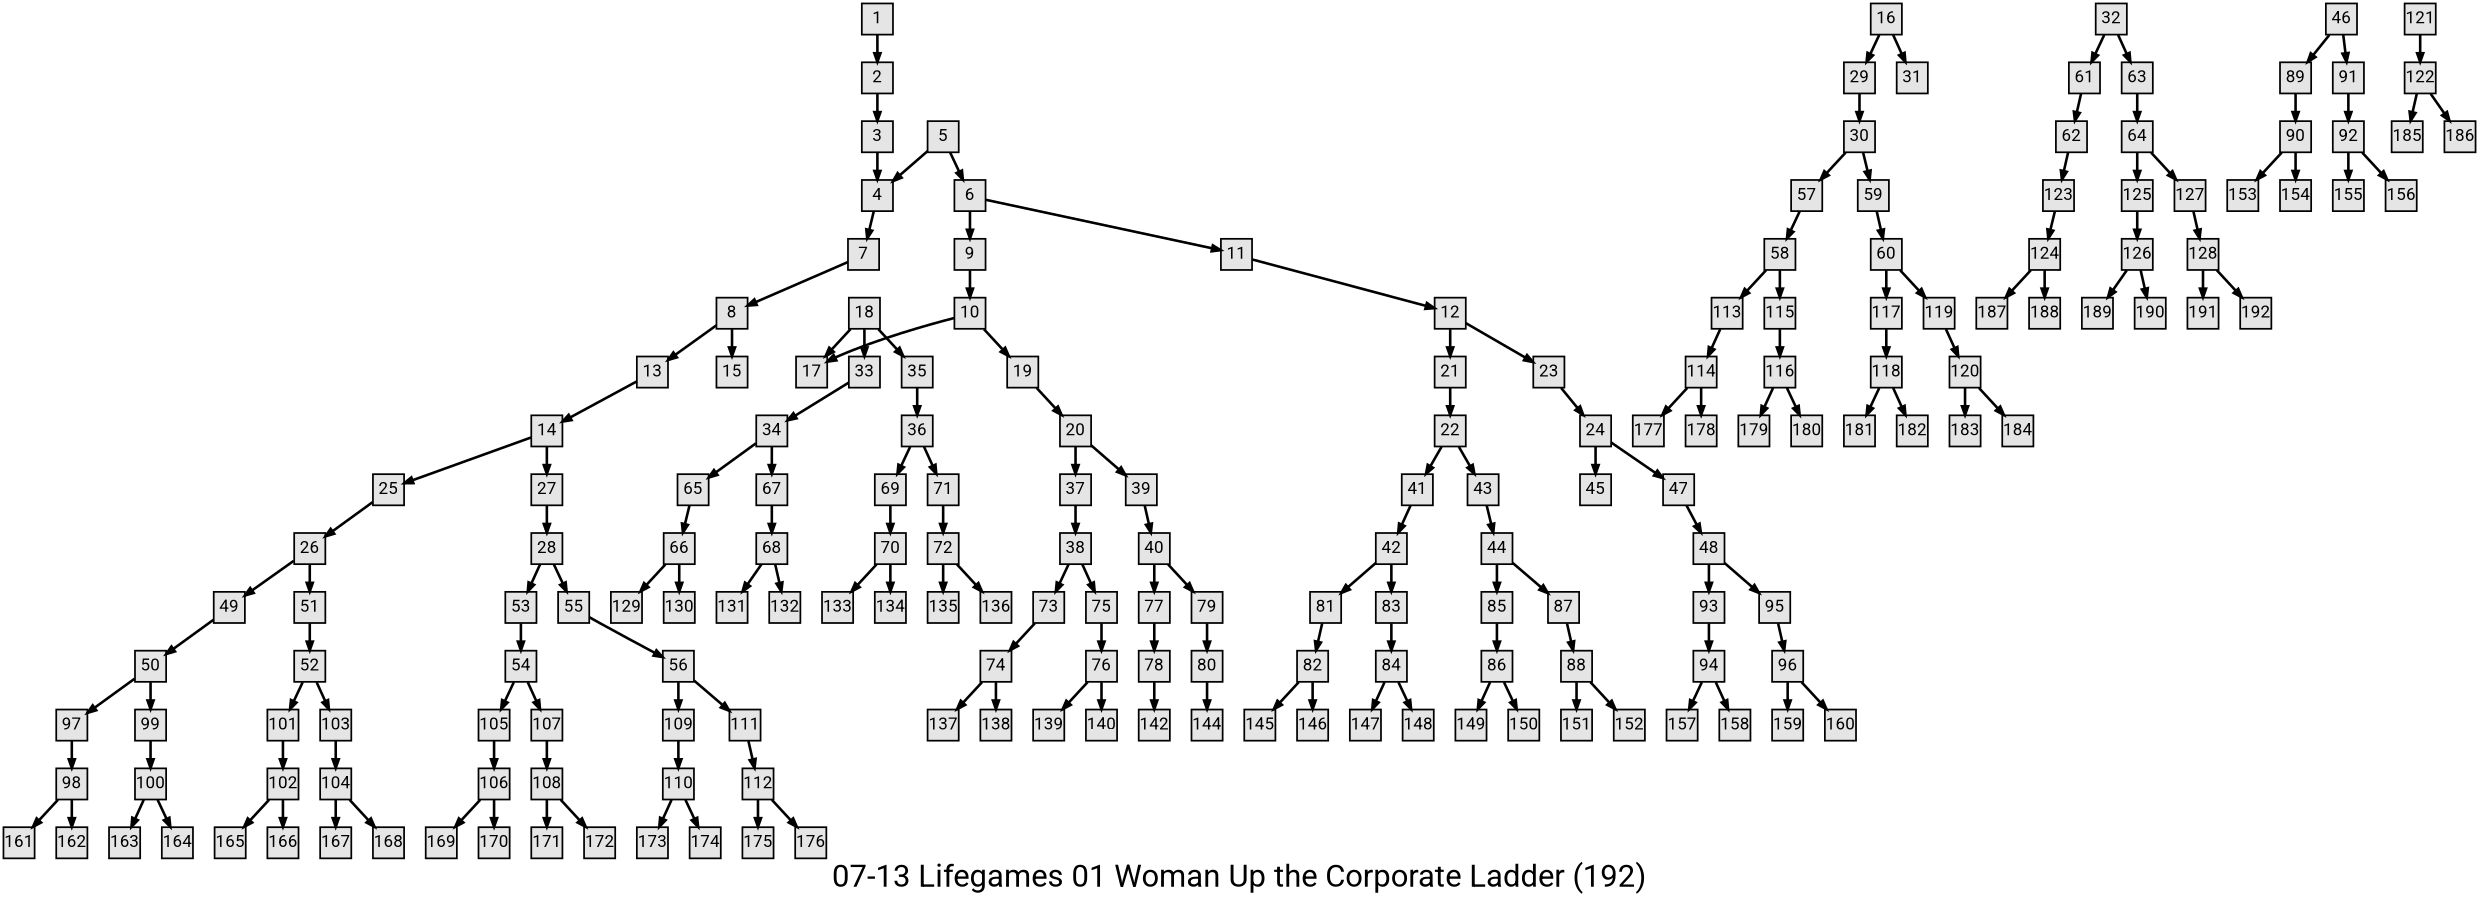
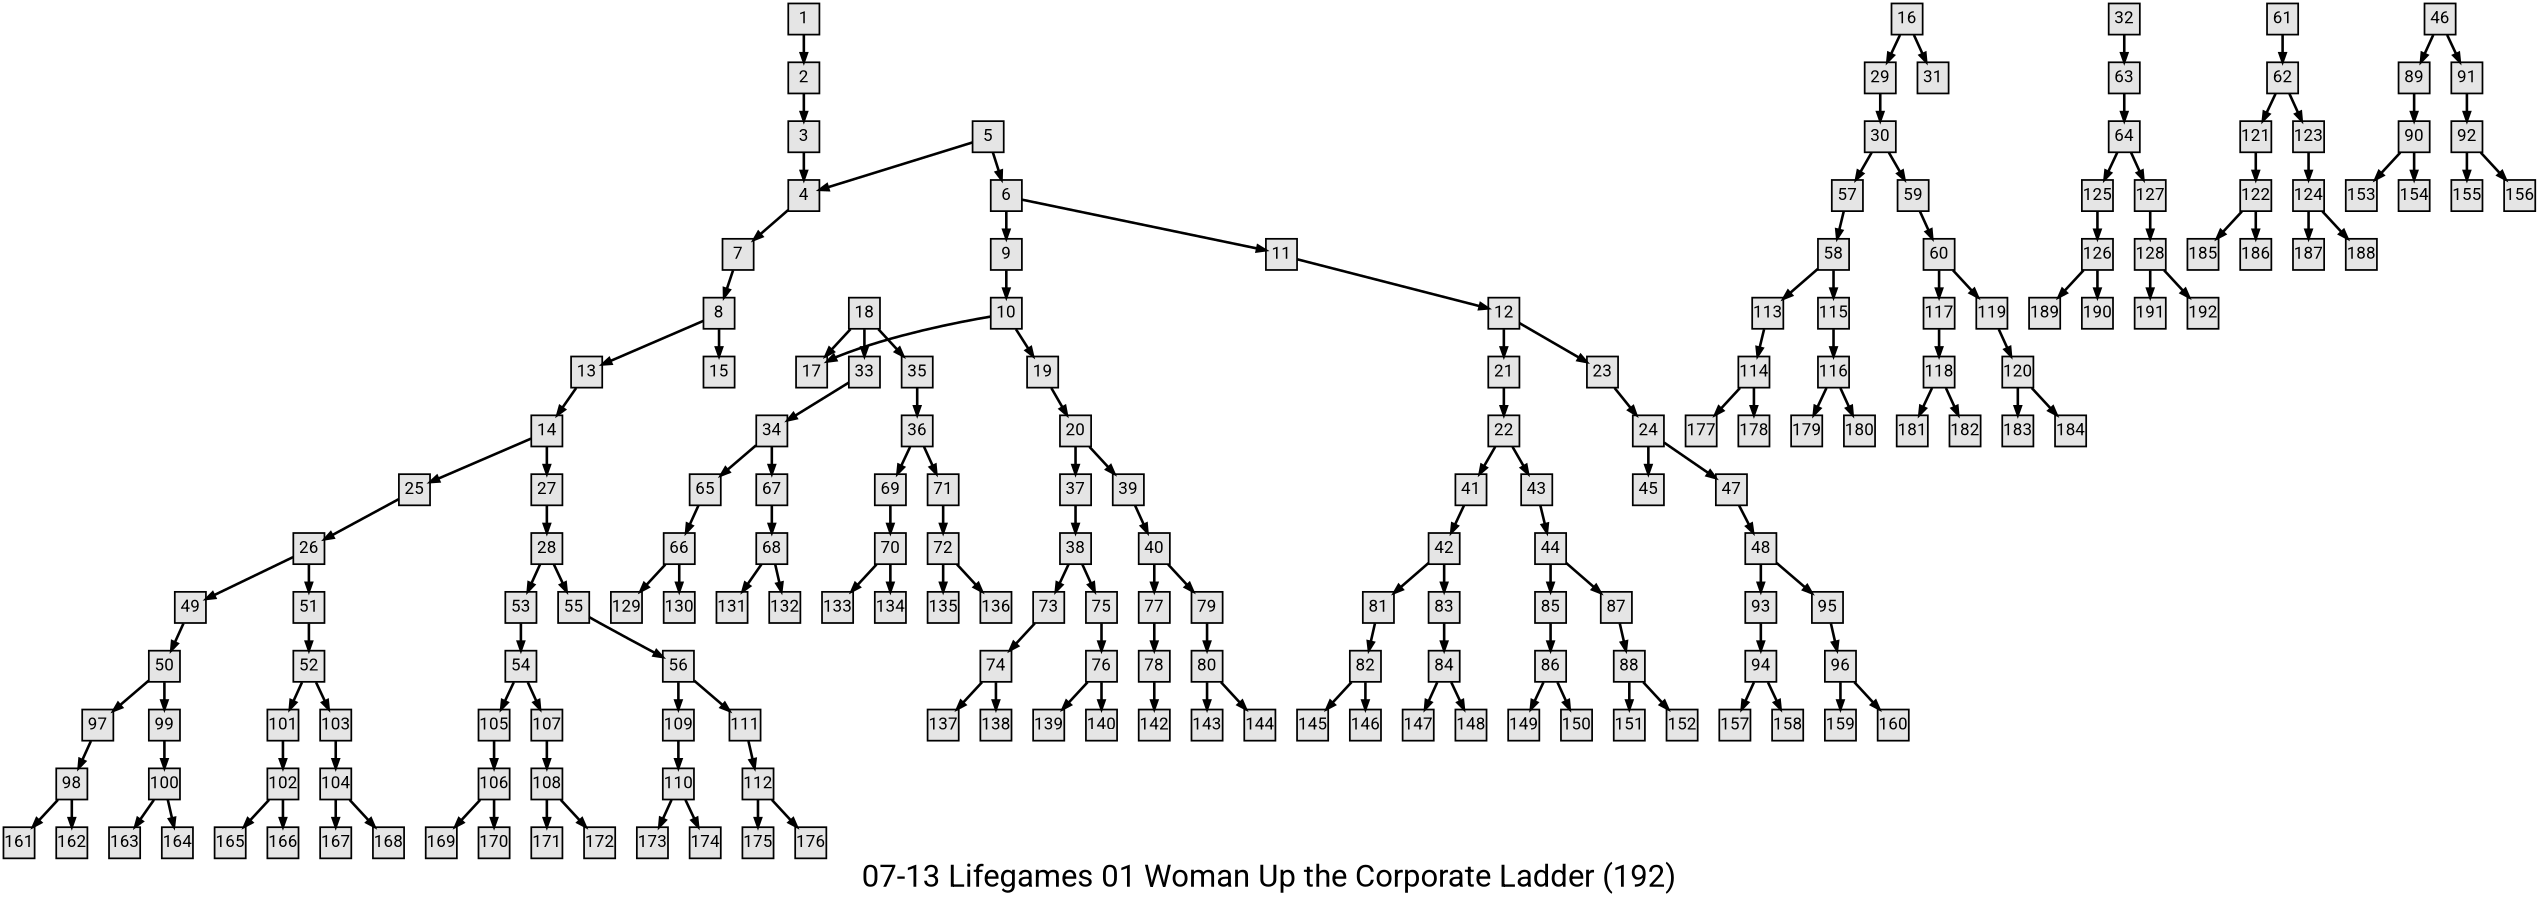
edge "32" -> "61": removed
edge "62" -> "121": added
node "143": added
